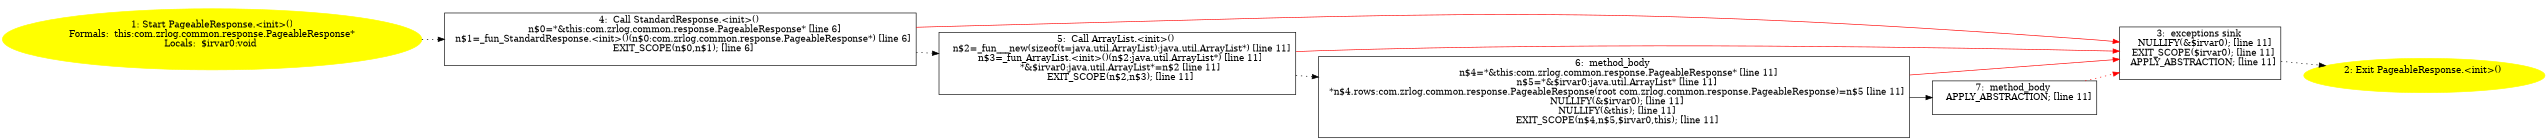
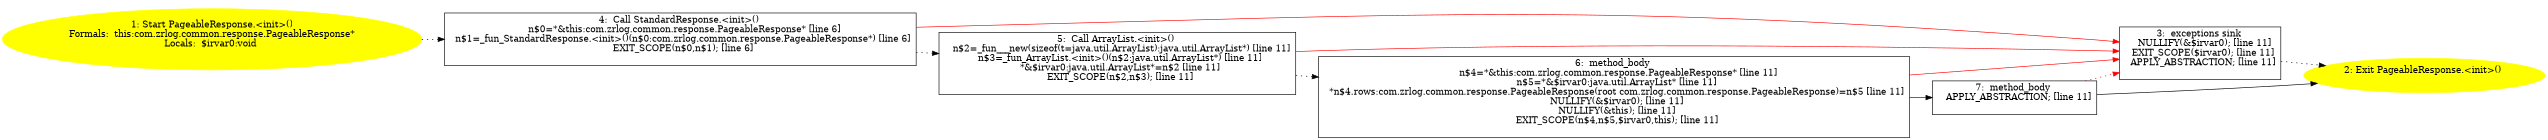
edge "7:  method_body APPLY_ABSTRACTION; [line 11]" -> "2: Exit PageableResponse.<init>()": added
